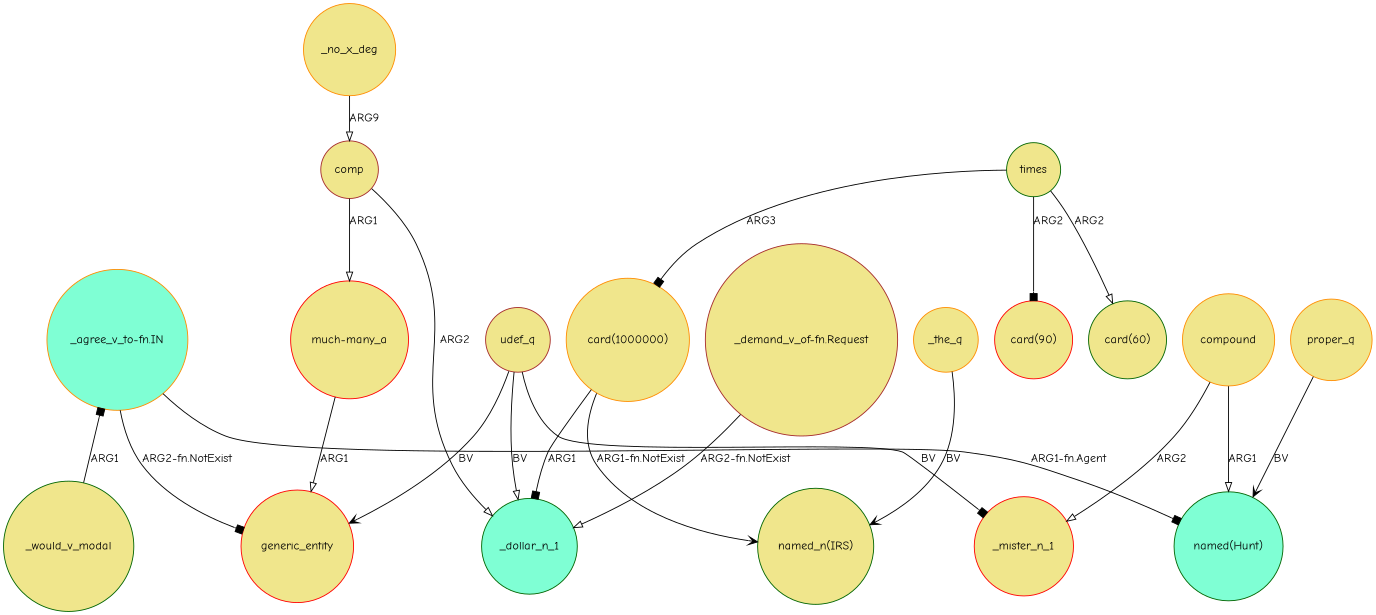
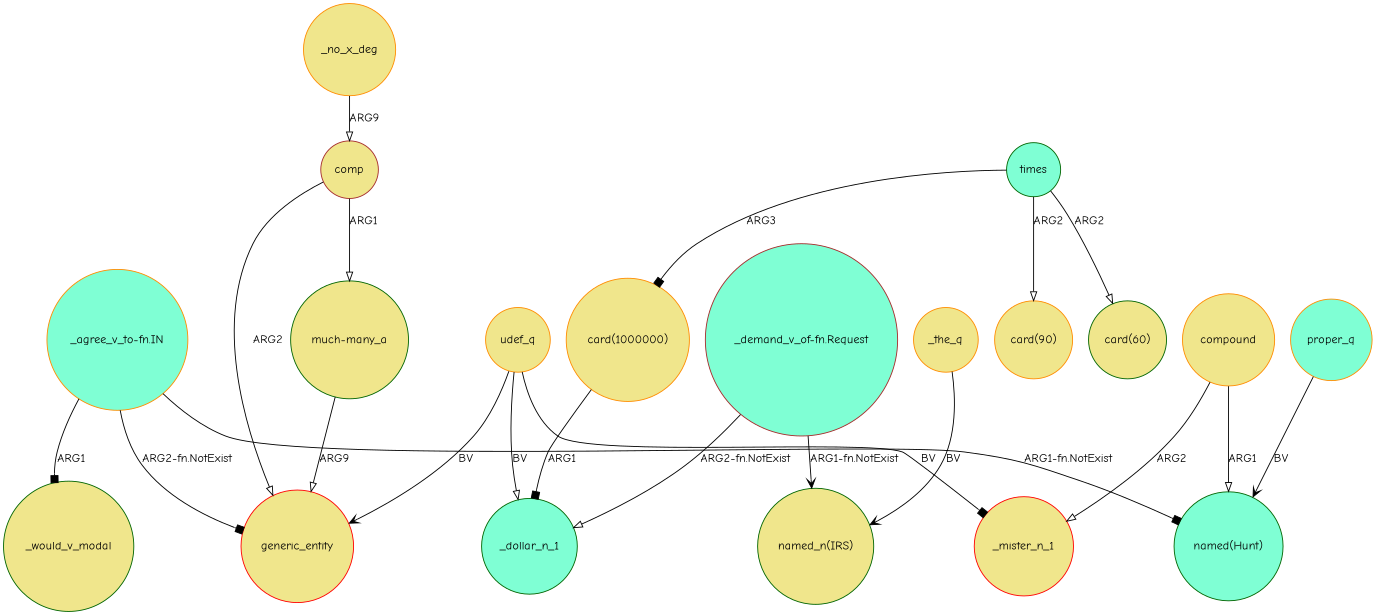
node "times": fillcolor khaki -> aquamarine
edge "times" -> "card(90)": arrowhead box -> onormal
node "much-many_a": color red -> darkgreen
node "udef_q": color brown -> darkorange
node "_demand_v_of-fn.Request": fillcolor khaki -> aquamarine
node "card(90)": color red -> darkorange
node "proper_q": fillcolor khaki -> aquamarine
edge "comp" -> "_dollar_n_1": now "comp" -> "generic_entity"
edge "_would_v_modal" -> "_agree_v_to-fn.IN": reversed
edge "much-many_a" -> "generic_entity": label "ARG1" -> "ARG9"
edge "_agree_v_to-fn.IN" -> "named(Hunt)": label "ARG1-fn.Agent" -> "ARG1-fn.NotExist"
edge "card(1000000)" -> "named_n(IRS)": now "_demand_v_of-fn.Request" -> "named_n(IRS)"
